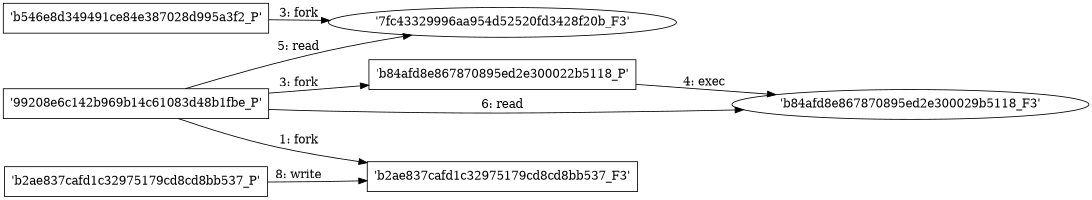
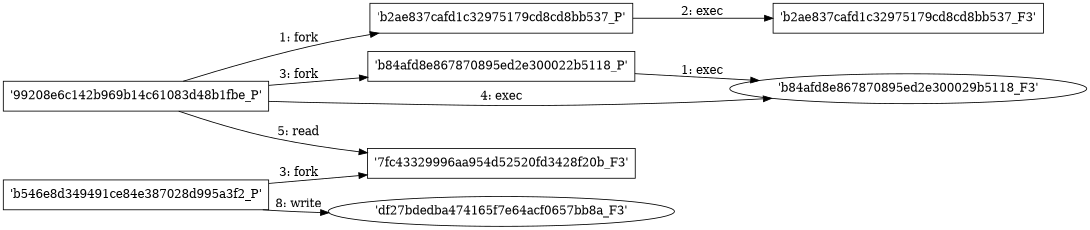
node "'7fc43329996aa954d52520fd3428f20b_F3'": shape ellipse -> box
edge "'b84afd8e867870895ed2e300022b5118_P'" -> "'b84afd8e867870895ed2e300029b5118_F3'": label "4: exec" -> "1: exec"
edge "'99208e6c142b969b14c61083d48b1fbe_P'" -> "'b84afd8e867870895ed2e300029b5118_F3'": label "6: read" -> "4: exec"
edge "'99208e6c142b969b14c61083d48b1fbe_P'" -> "'b2ae837cafd1c32975179cd8cd8bb537_F3'": now "'99208e6c142b969b14c61083d48b1fbe_P'" -> "'b2ae837cafd1c32975179cd8cd8bb537_P'"
edge "'b2ae837cafd1c32975179cd8cd8bb537_P'" -> "'b2ae837cafd1c32975179cd8cd8bb537_F3'": label "8: write" -> "2: exec"
node "'df27bdedba474165f7e64acf0657bb8a_F3'": added
